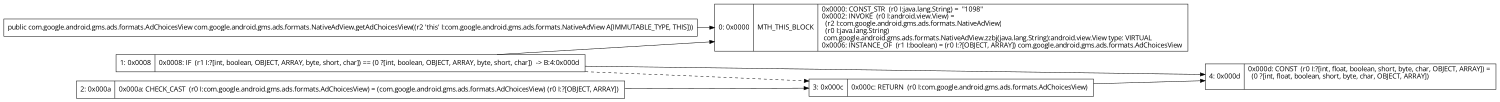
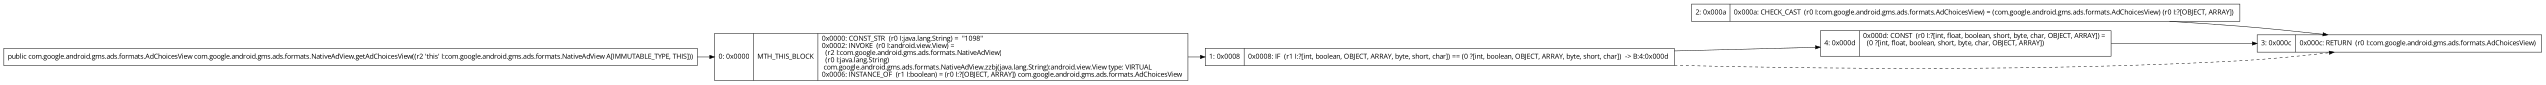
edge "1: 0x0008" -> "0: 0x0000": reversed
edge "3: 0x000c" -> "4: 0x000d": reversed
